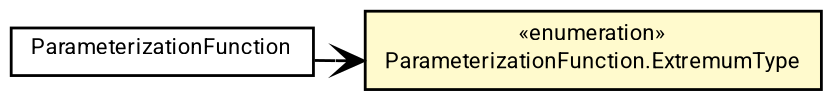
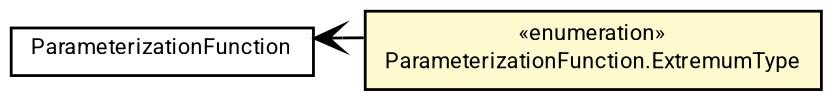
edge "ParameterizationFunction" -> "ParameterizationFunction.ExtremumType": reversed
